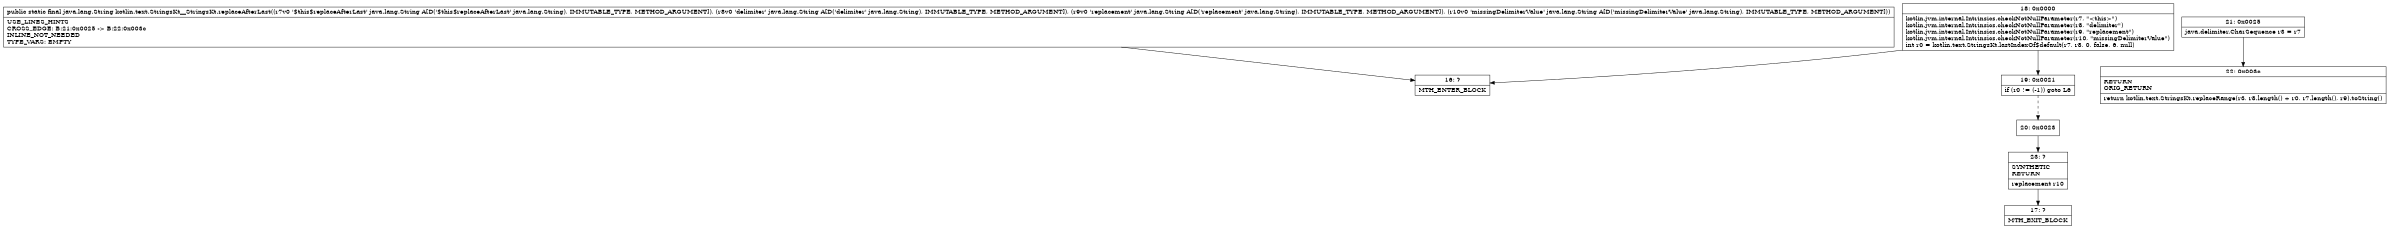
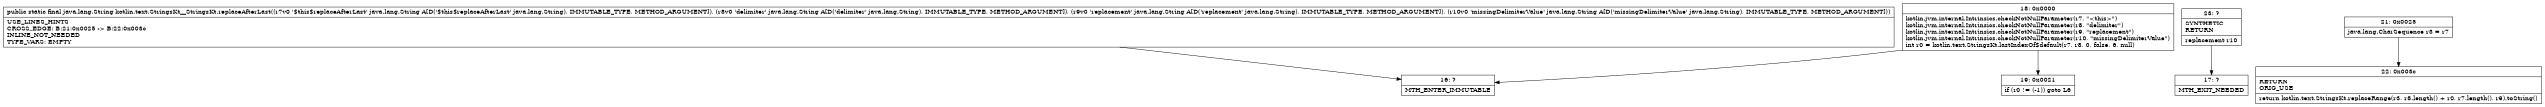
node "21: 0x0025": text "java.delimiter.CharSequence r3 = r7" -> "java.lang.CharSequence r3 = r7"
node "22: 0x003c": text "ORIG_RETURN" -> "ORIG_USE"
node "16: ?": text "MTH_ENTER_BLOCK" -> "MTH_ENTER_IMMUTABLE"
node "20: 0x0023": removed
node "17: ?": text "MTH_EXIT_BLOCK" -> "MTH_EXIT_NEEDED"
